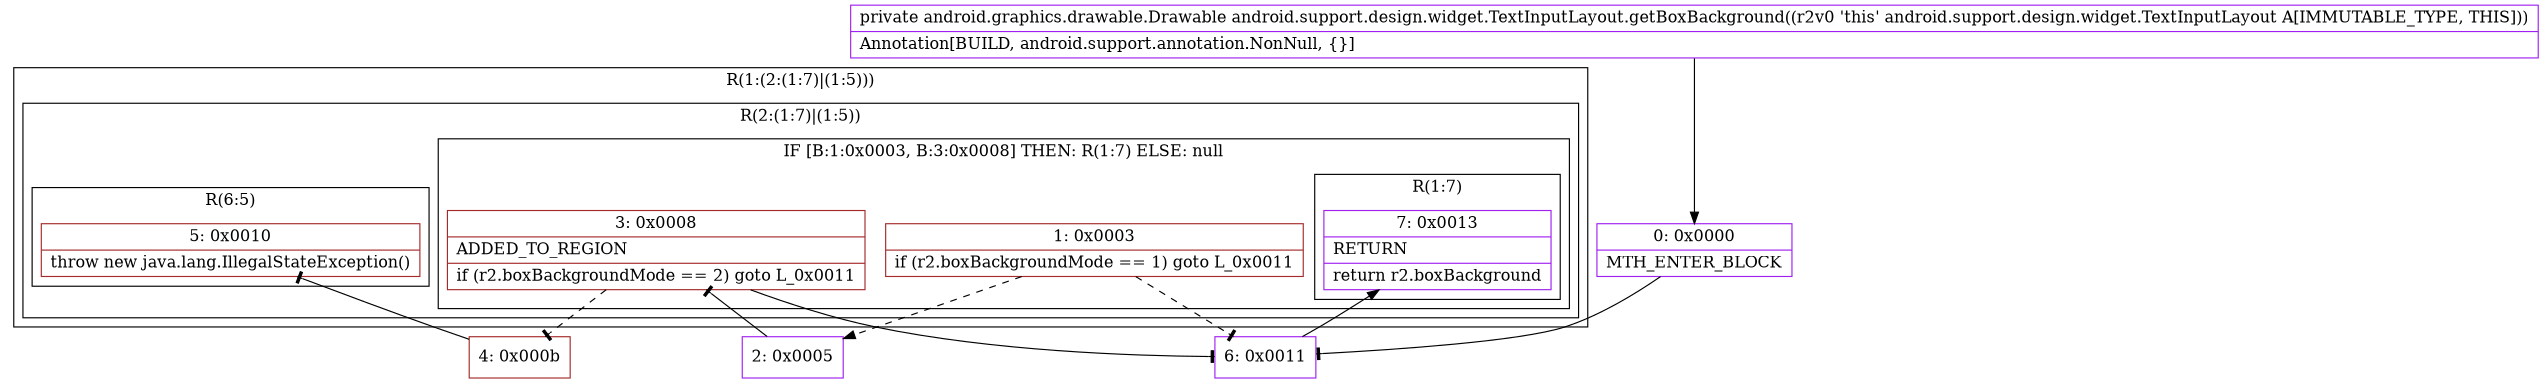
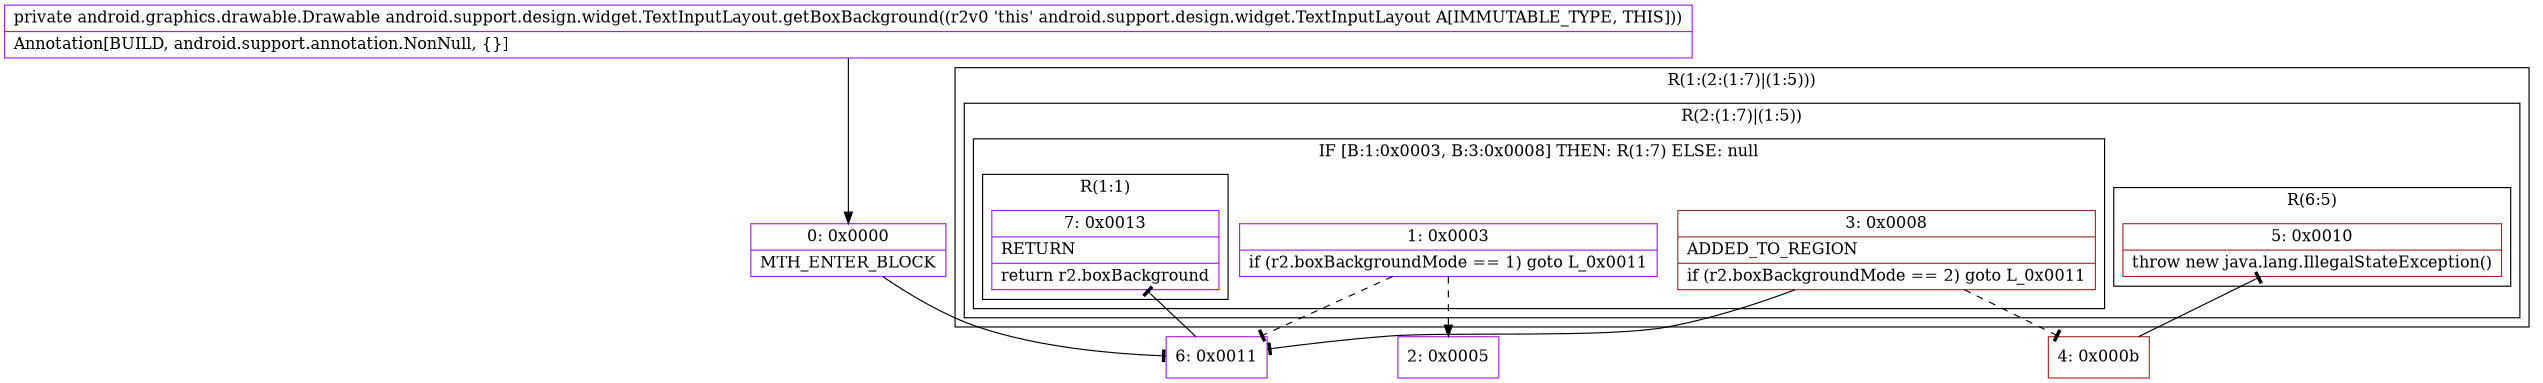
cluster "R(1:7)": label "R(1:7)" -> "R(1:1)"
node "1: 0x0003": color brown -> purple
edge "2: 0x0005" -> "3: 0x0008": removed
edge "6: 0x0011" -> "7: 0x0013": arrowhead normal -> tee
